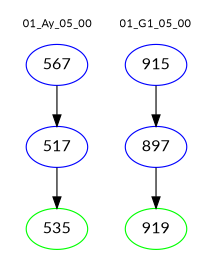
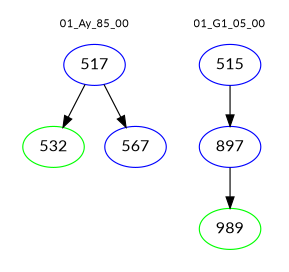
cluster "01_Ay_05_00": label "01_Ay_05_00" -> "01_Ay_85_00"
node "915": label "915" -> "515"
edge "567" -> "517": reversed
node "535": label "535" -> "532"
node "919": label "919" -> "989"
